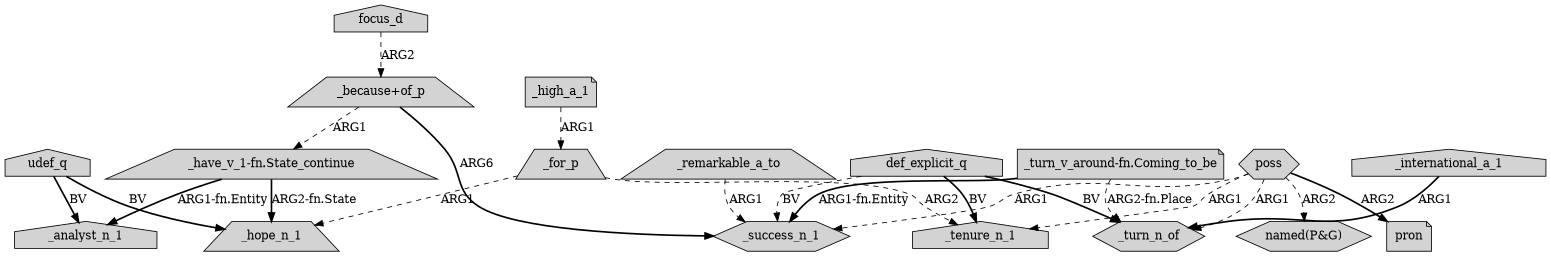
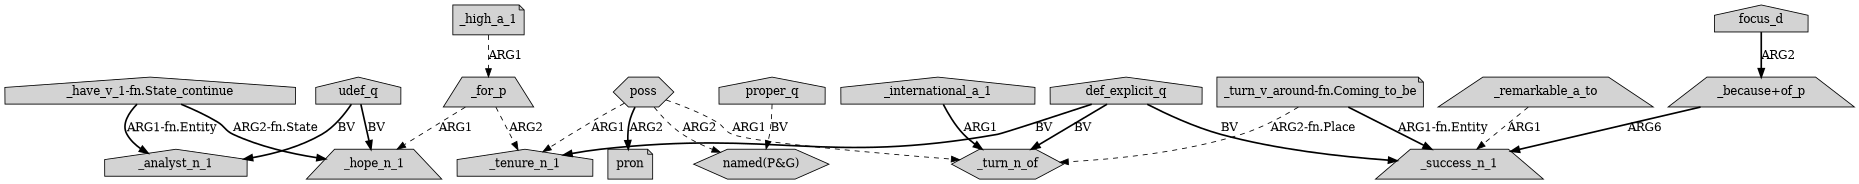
edge "focus_d" -> "_because+of_p": style dashed -> bold
node "proper_q": added
edge "_because+of_p" -> "_have_v_1-fn.State_continue": removed, label "ARG1"
node "_have_v_1-fn.State_continue": shape trapezium -> house
edge "poss" -> "_success_n_1": removed, label "ARG1"
edge "def_explicit_q" -> "_success_n_1": style dashed -> bold
node "_success_n_1": shape hexagon -> trapezium
